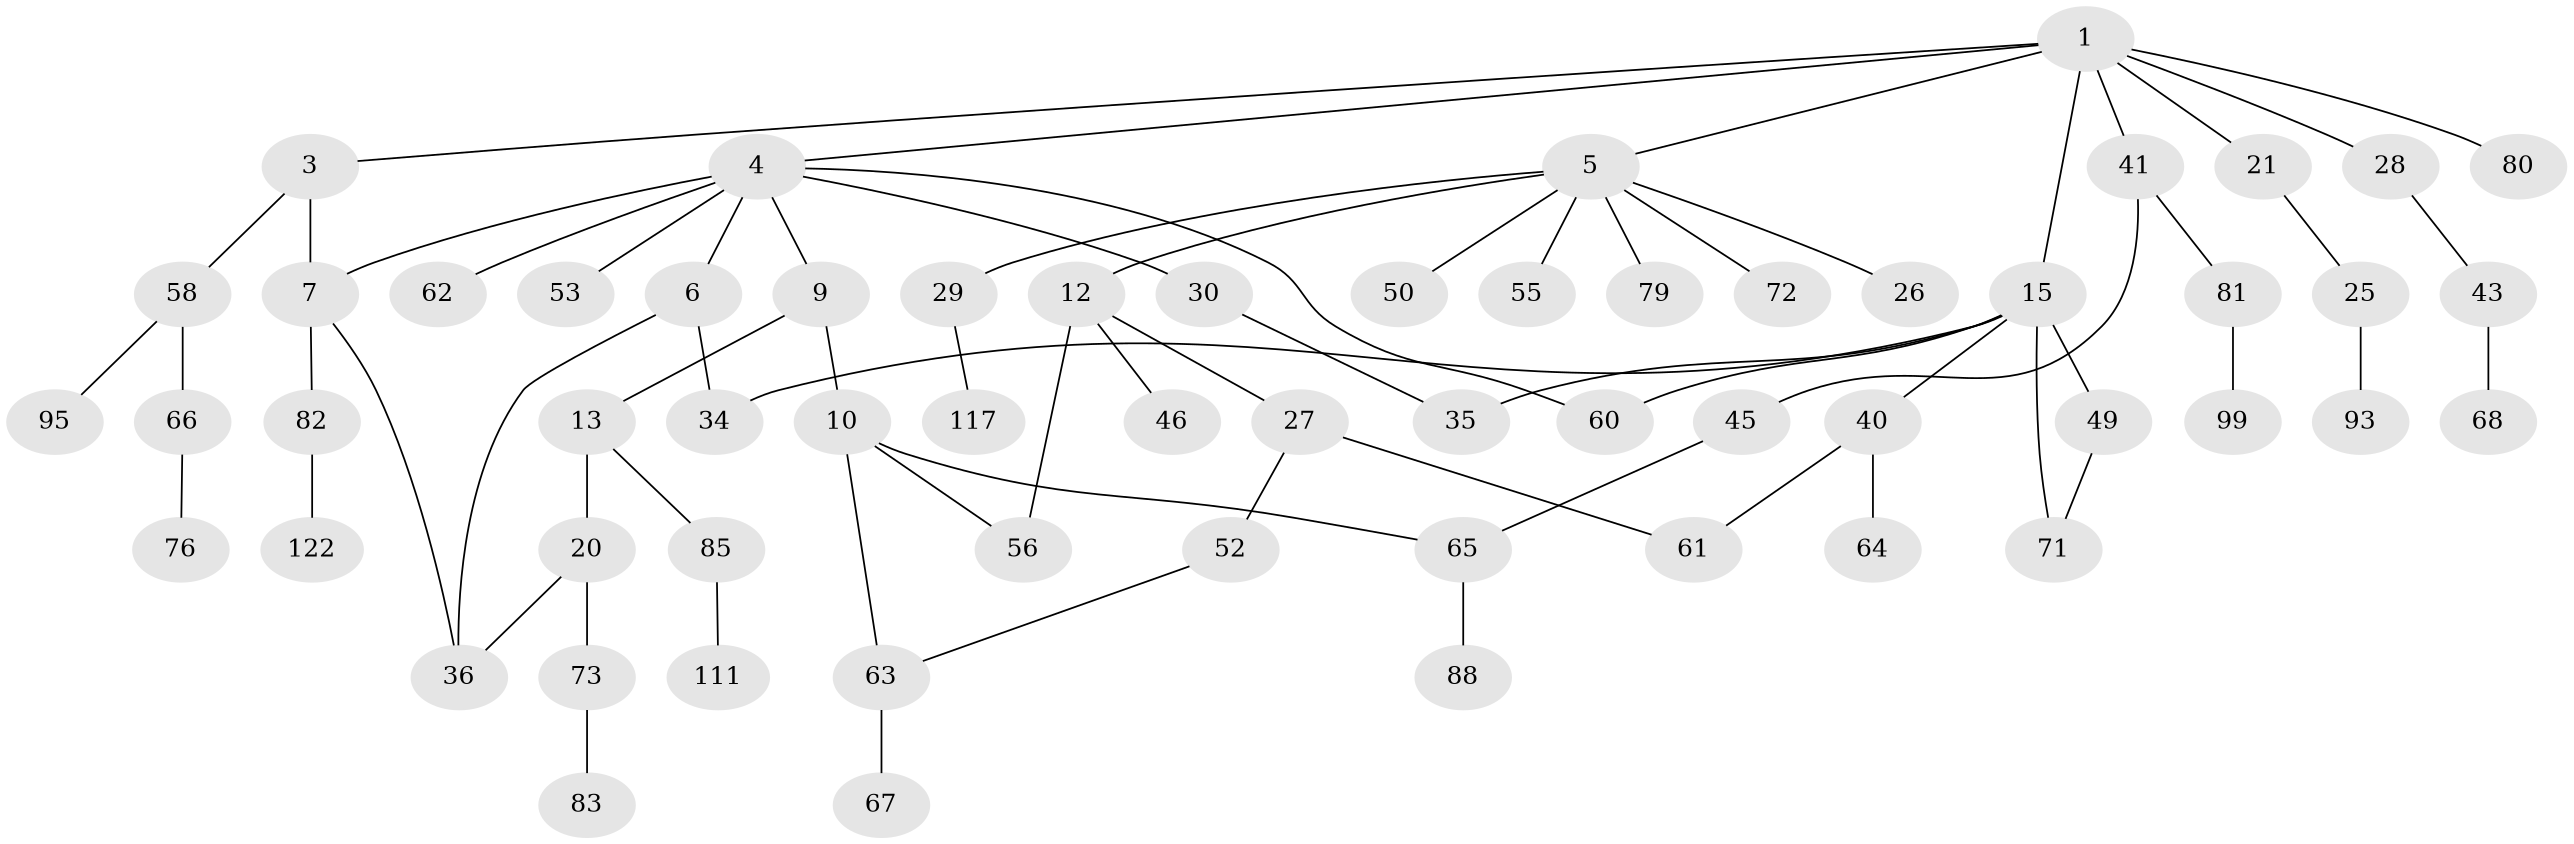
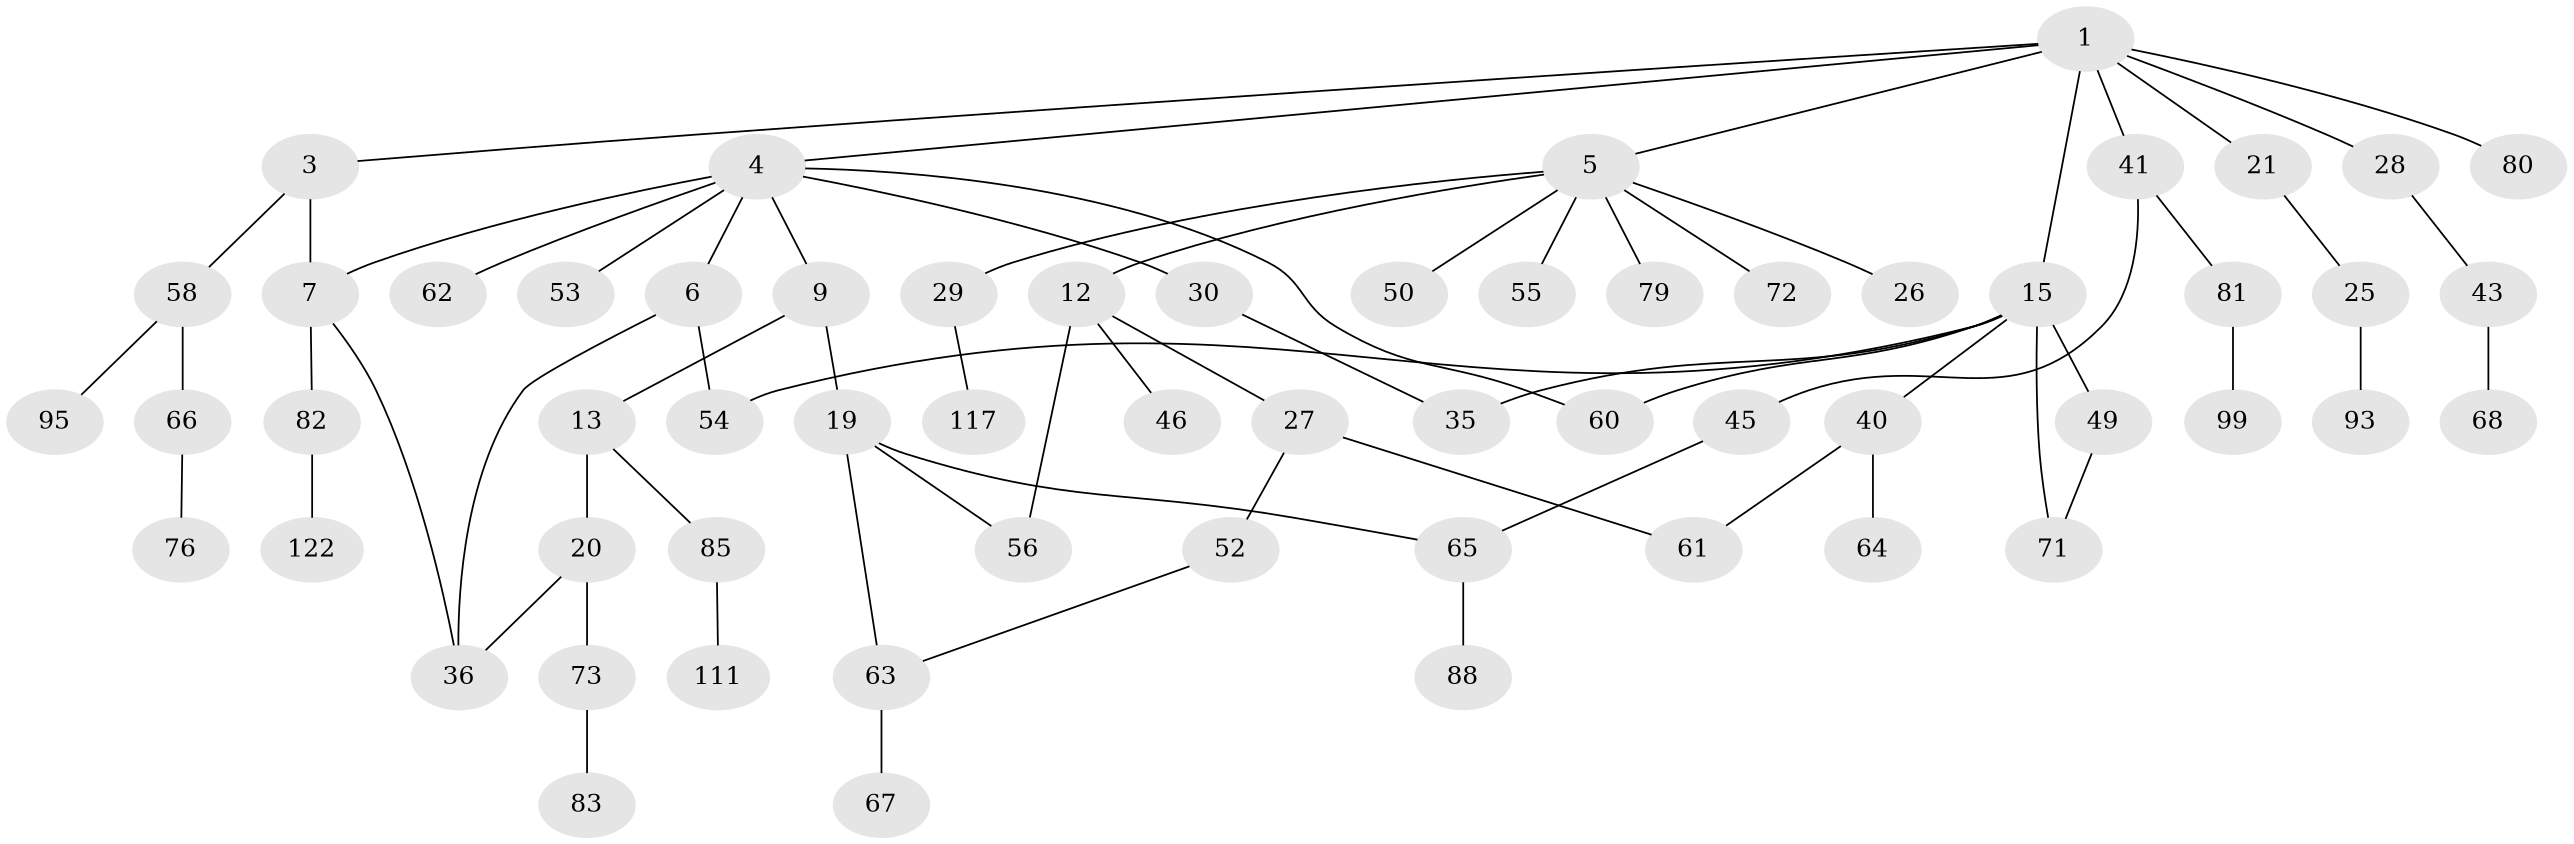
node "34": label "34" -> "54"
node "10": label "10" -> "19"
